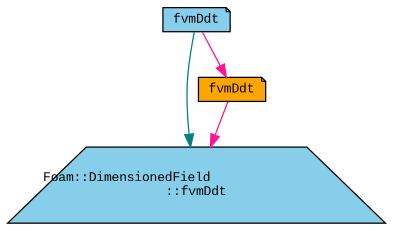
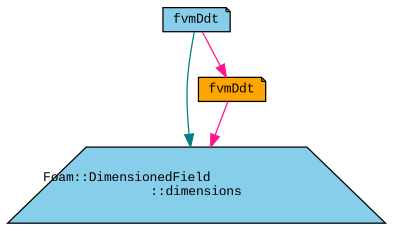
node "Foam::DimensionedField ::fvmDdt": label "Foam::DimensionedField ::fvmDdt" -> "Foam::DimensionedField ::dimensions"
